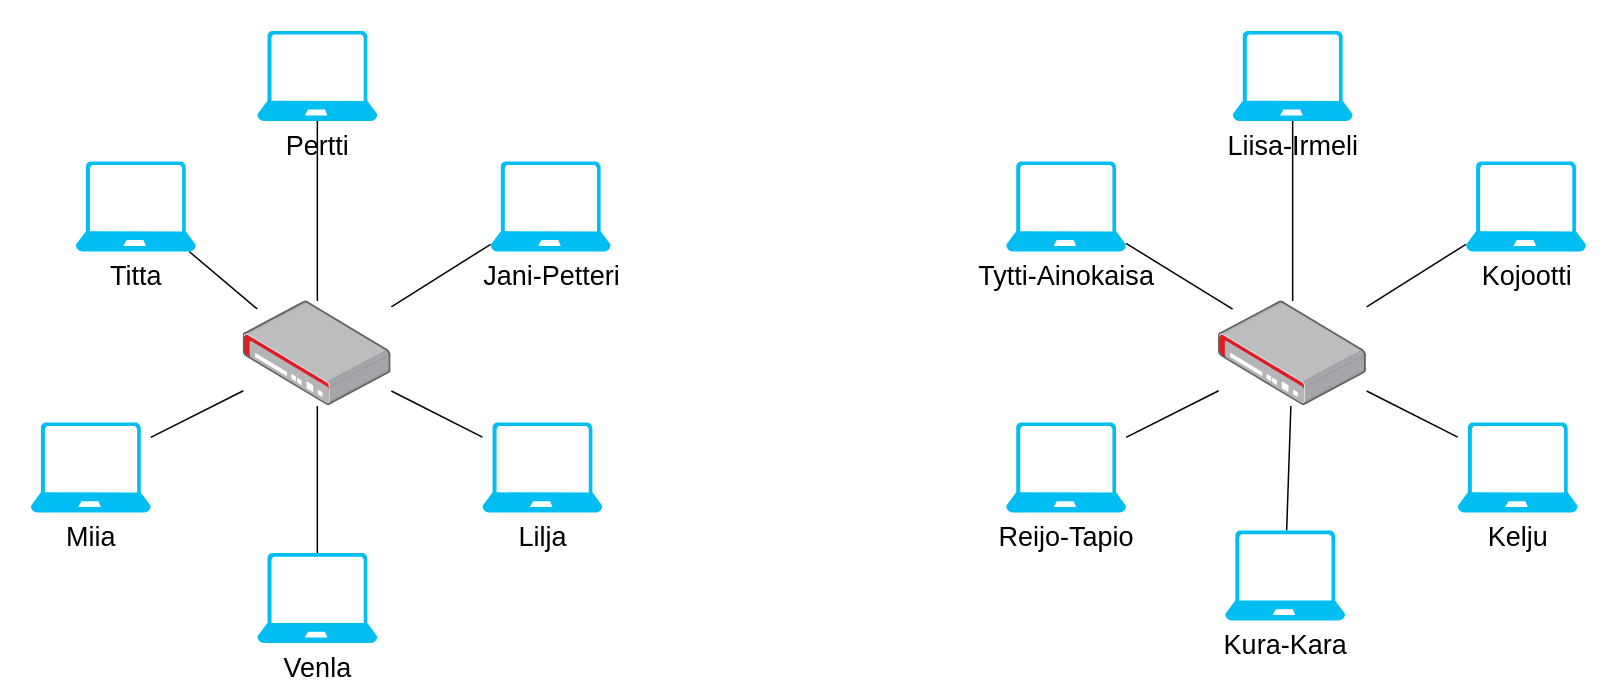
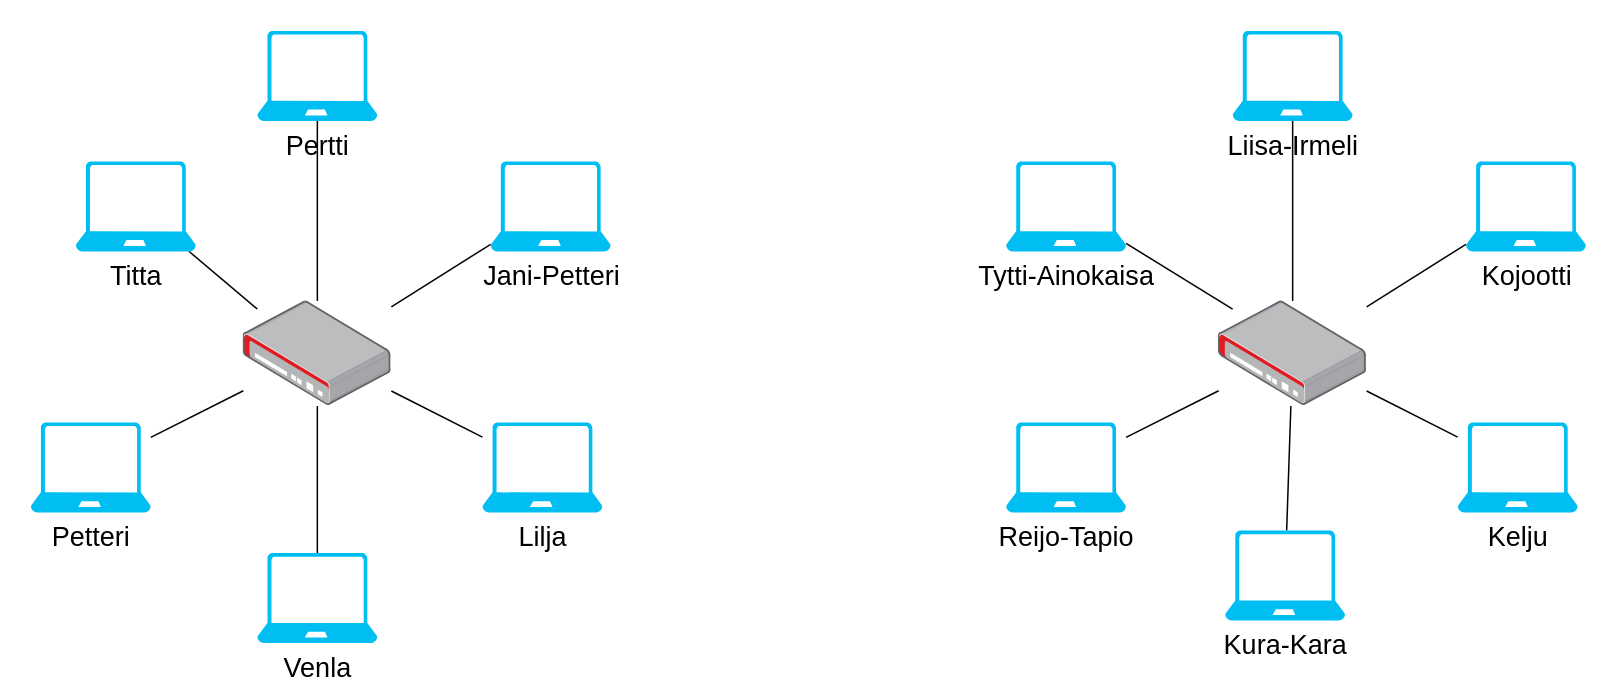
node "Miia": label "Miia" -> "Petteri"
